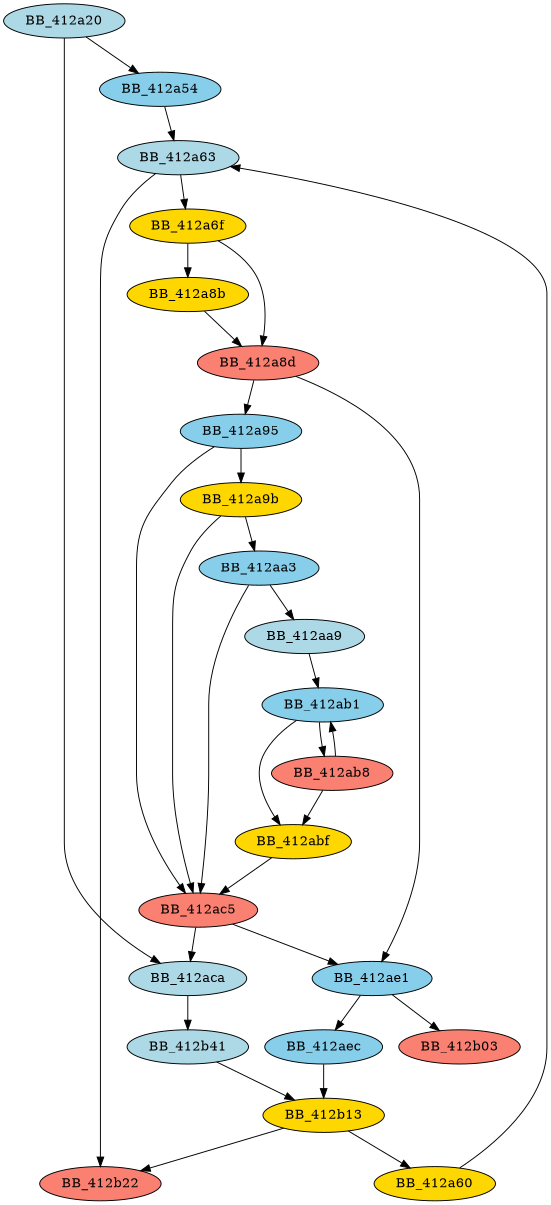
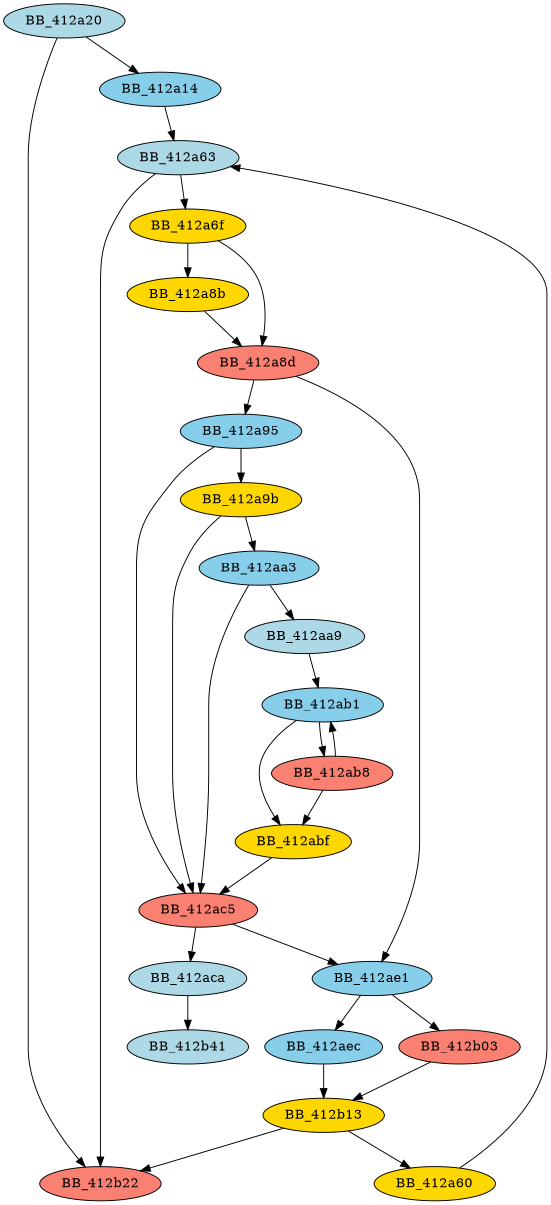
node "BB_412a54": label "BB_412a54" -> "BB_412a14"
edge "BB_412a20" -> "BB_412aca": now "BB_412a20" -> "BB_412b22"
edge "BB_412b41" -> "BB_412b13": now "BB_412b03" -> "BB_412b13"
